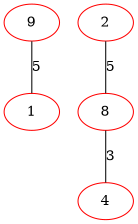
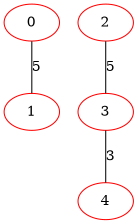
node "9": label "9" -> "0"
node "8": label "8" -> "3"
